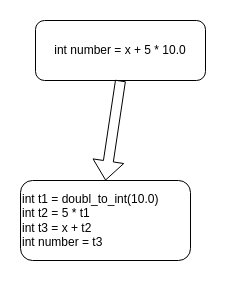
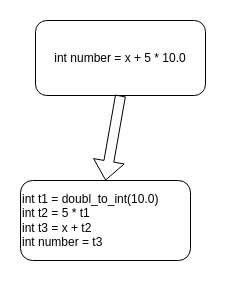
node "int number = x + 5 * 10.0": size 170x60 -> 170x75
